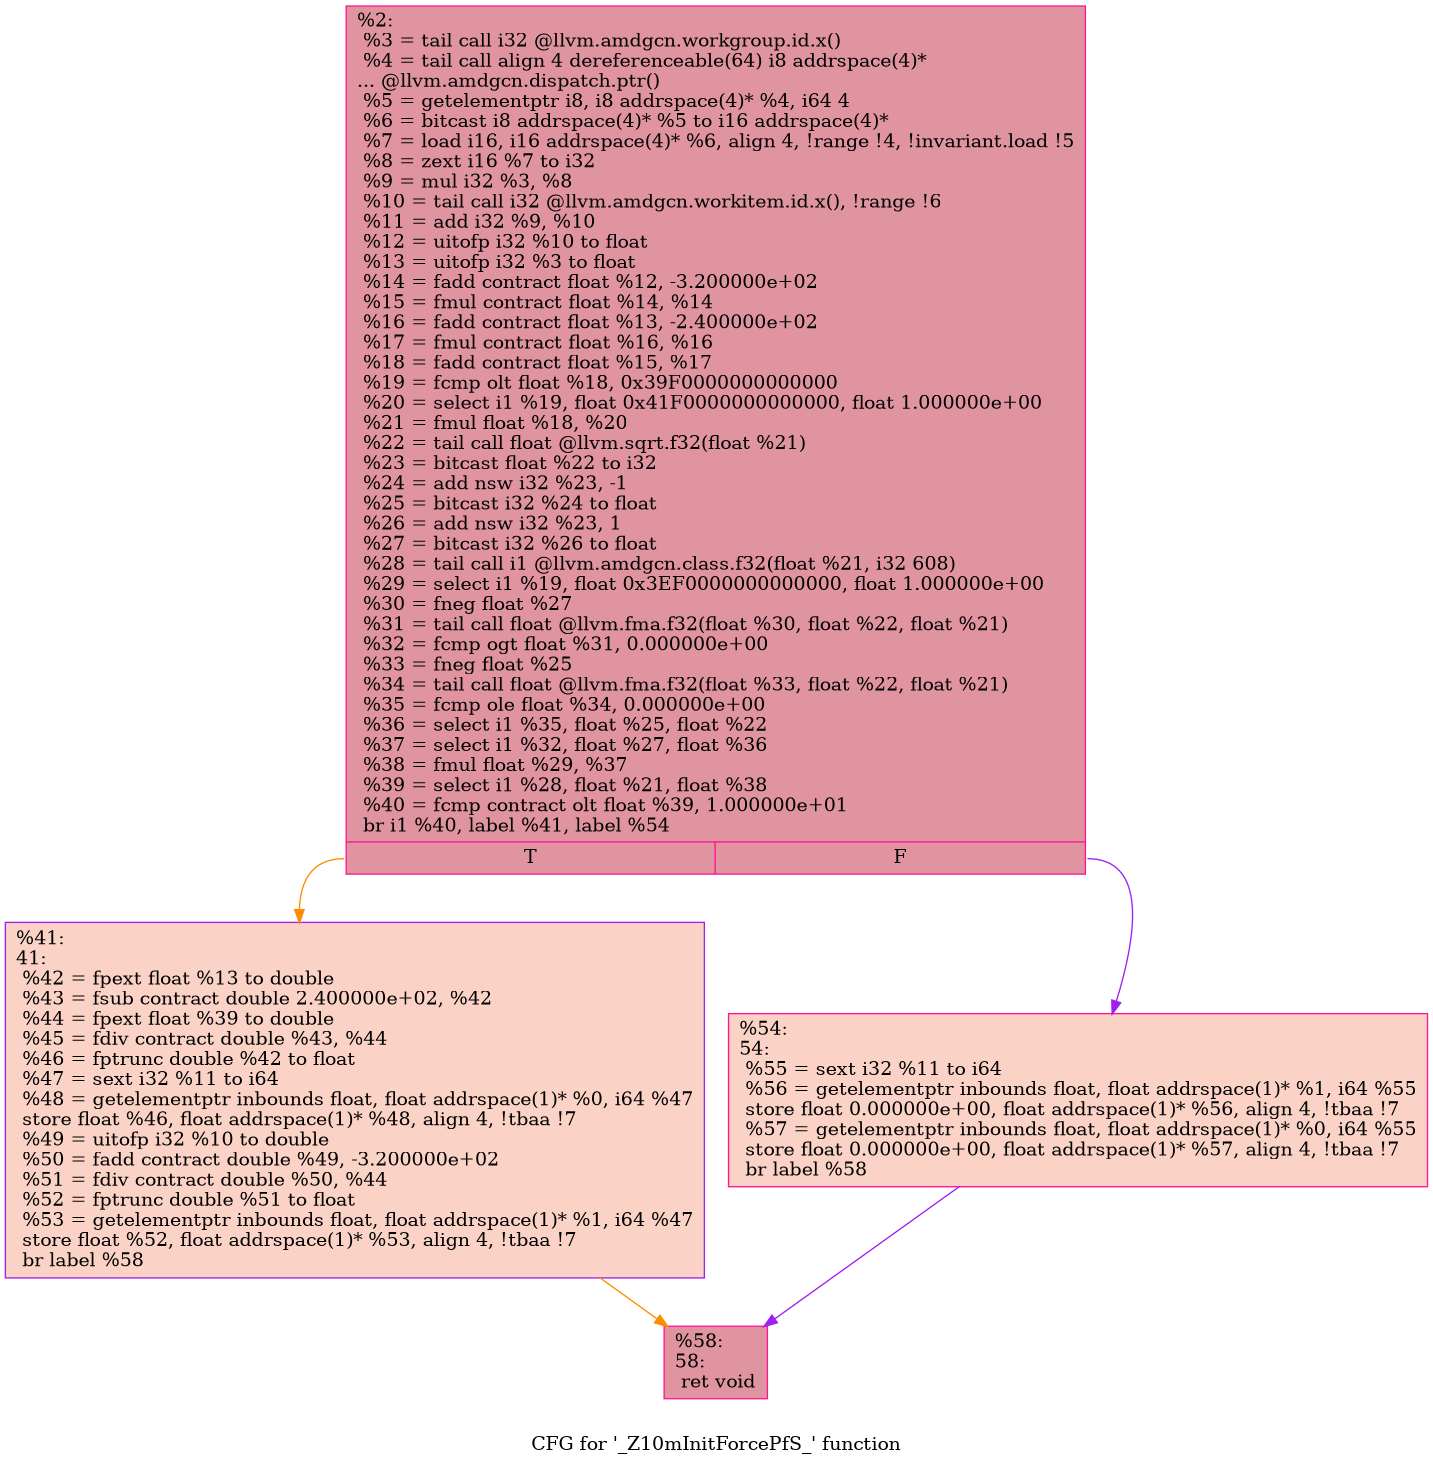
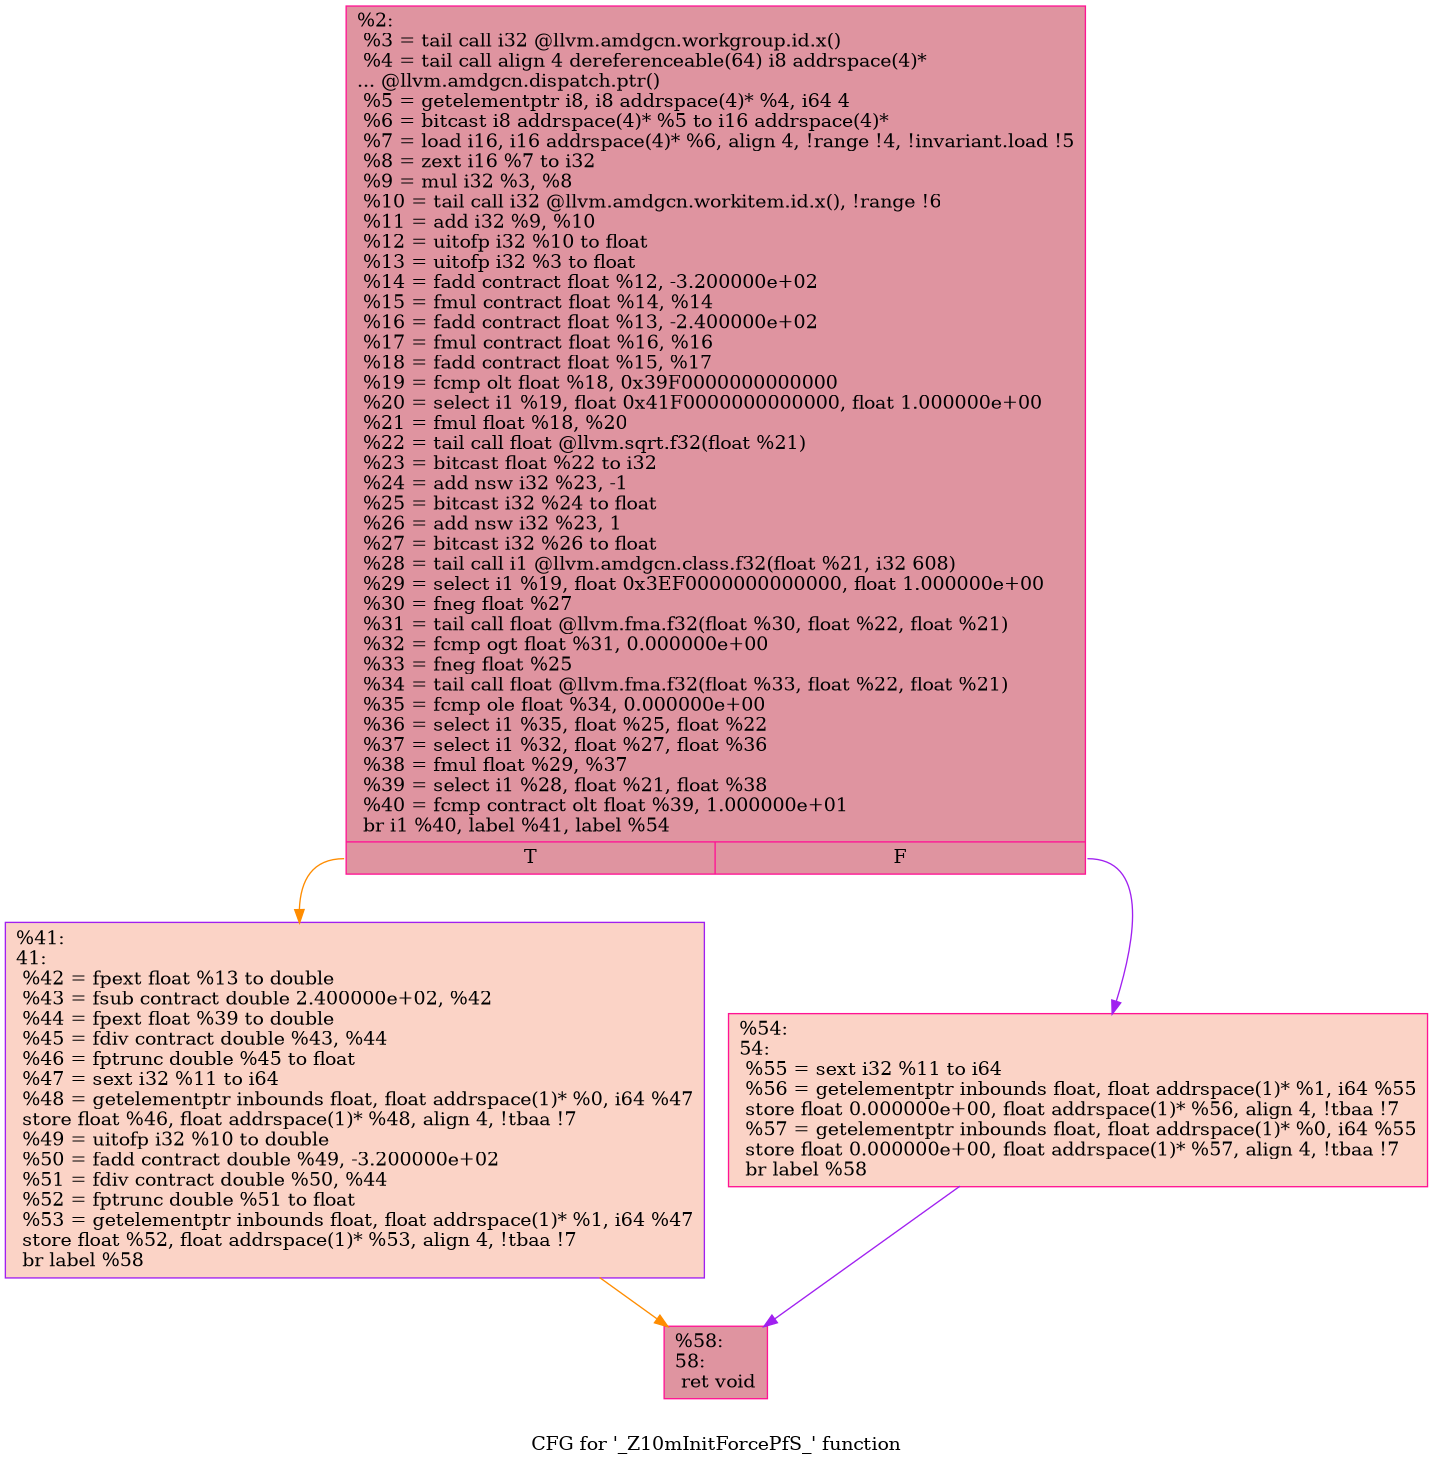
node "%41:": text "%46 = fptrunc double %42 to float" -> "%46 = fptrunc double %45 to float"
